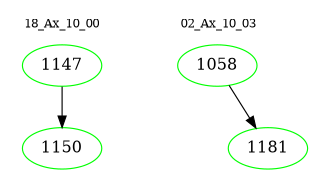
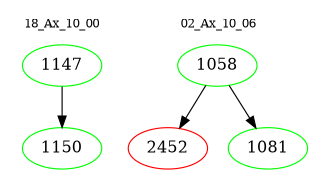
cluster "02_Ax_10_03": label "02_Ax_10_03" -> "02_Ax_10_06"
node "2452": added
node "1181": label "1181" -> "1081"
